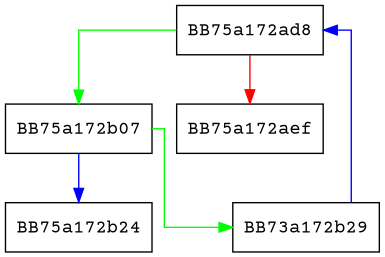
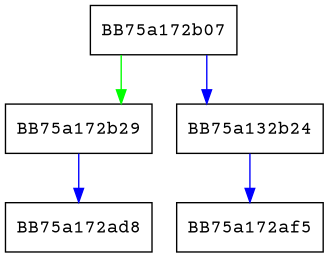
edge "BB75a172ad8" -> "BB75a172b07": removed
node "BB75a172aef": removed
node "BB75a172b24": label "BB75a172b24" -> "BB75a132b24"
node "BB75a172af5": added
node "BB73a172b29": label "BB73a172b29" -> "BB75a172b29"
